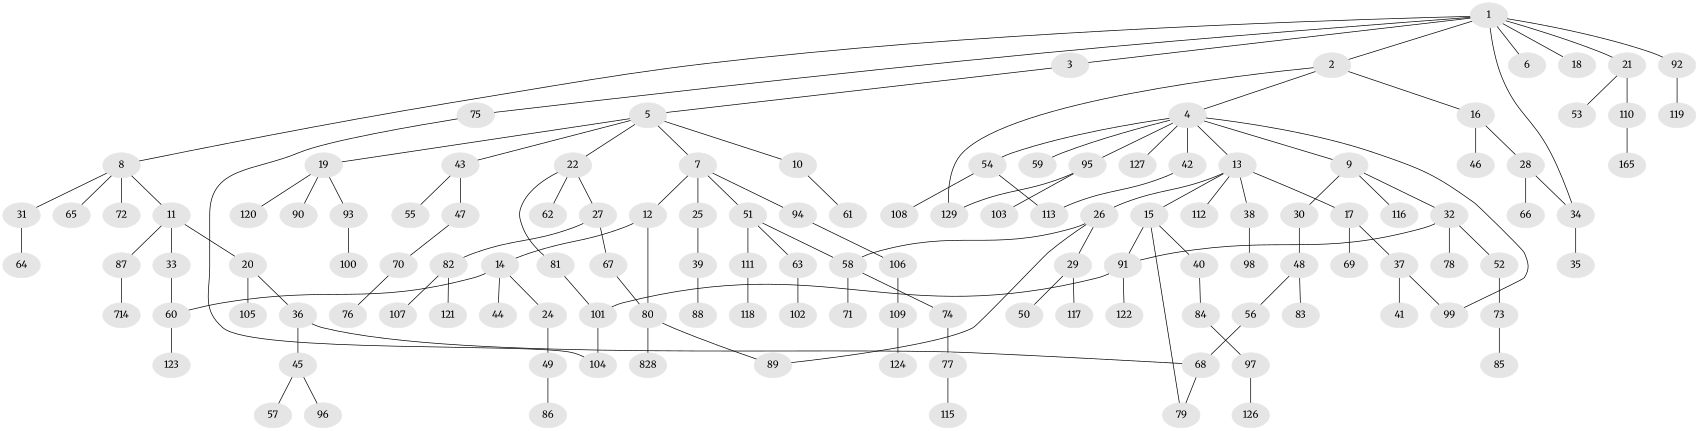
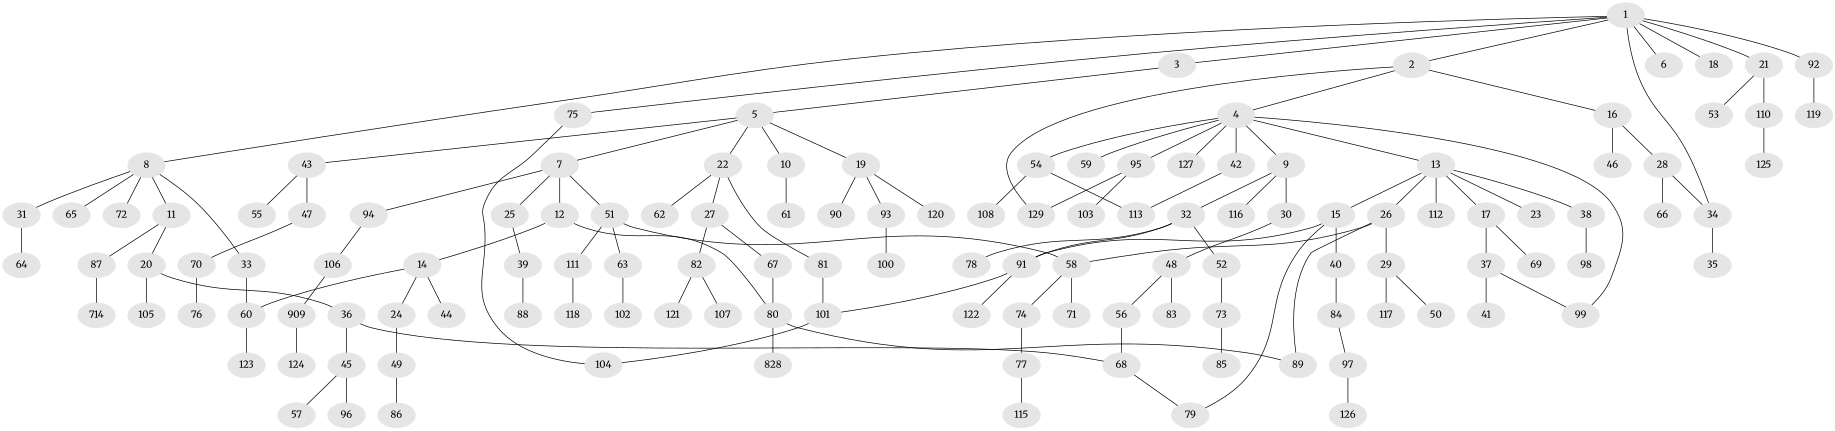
node "165": label "165" -> "125"
node "23": added
edge "11" -- "33": now "8" -- "33"
node "109": label "109" -> "909"
